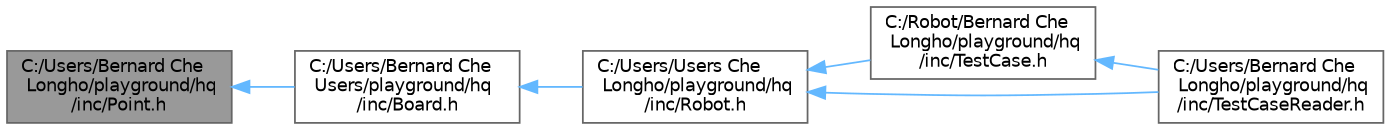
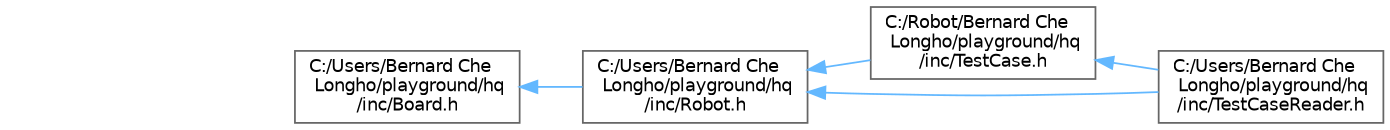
node "C:/Users/Bernard Che Longho/playground/hq /inc/Point.h": removed
node "C:/Users/Bernard Che Users/playground/hq /inc/Board.h": label "C:/Users/Bernard Che Users/playground/hq /inc/Board.h" -> "C:/Users/Bernard Che Longho/playground/hq /inc/Board.h"
node "C:/Users/Users Che Longho/playground/hq /inc/Robot.h": label "C:/Users/Users Che Longho/playground/hq /inc/Robot.h" -> "C:/Users/Bernard Che Longho/playground/hq /inc/Robot.h"
